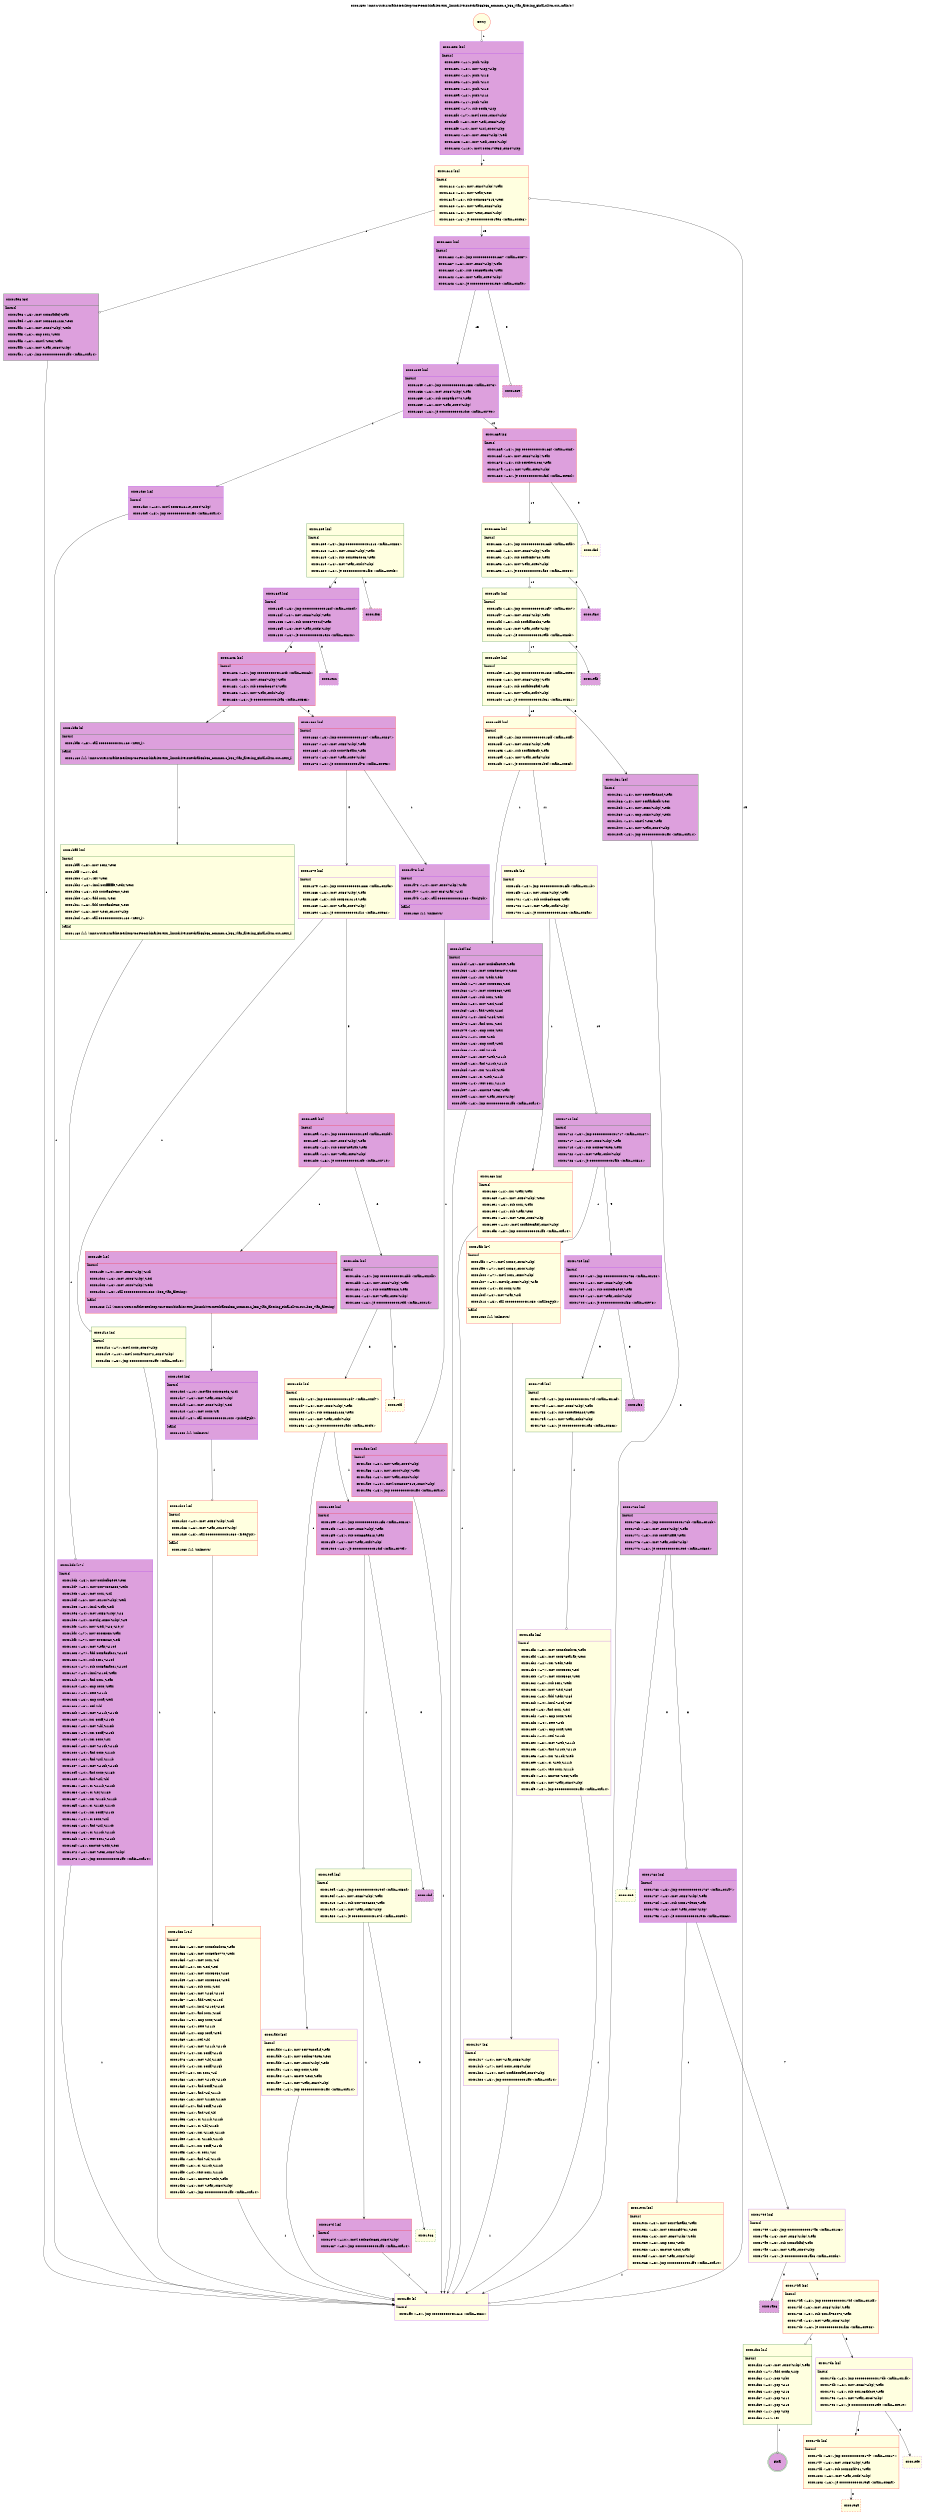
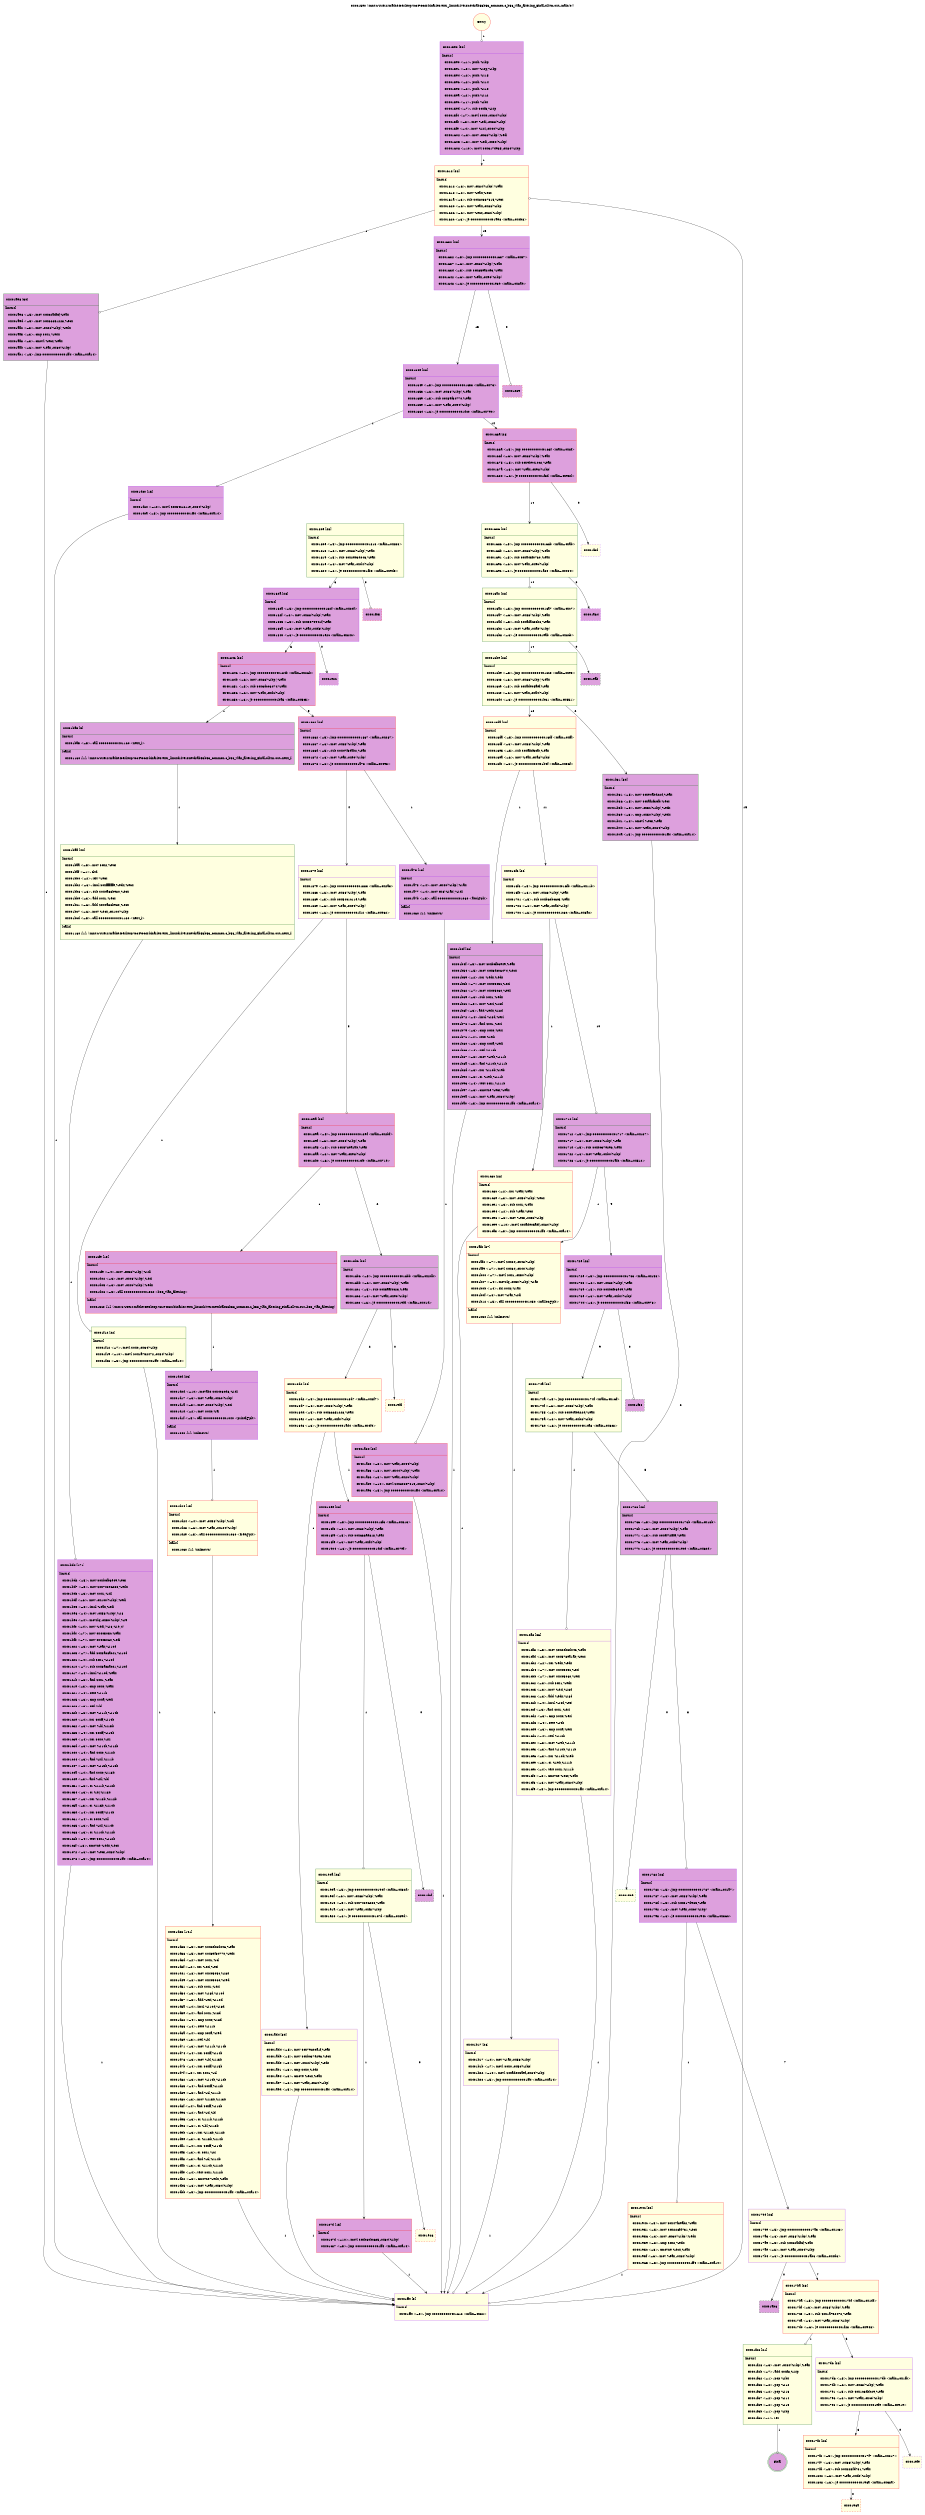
edge "0x40174a [28]" -> "0x401766 [28]": added, label "8"
node "0x401926": color darkgreen -> red
